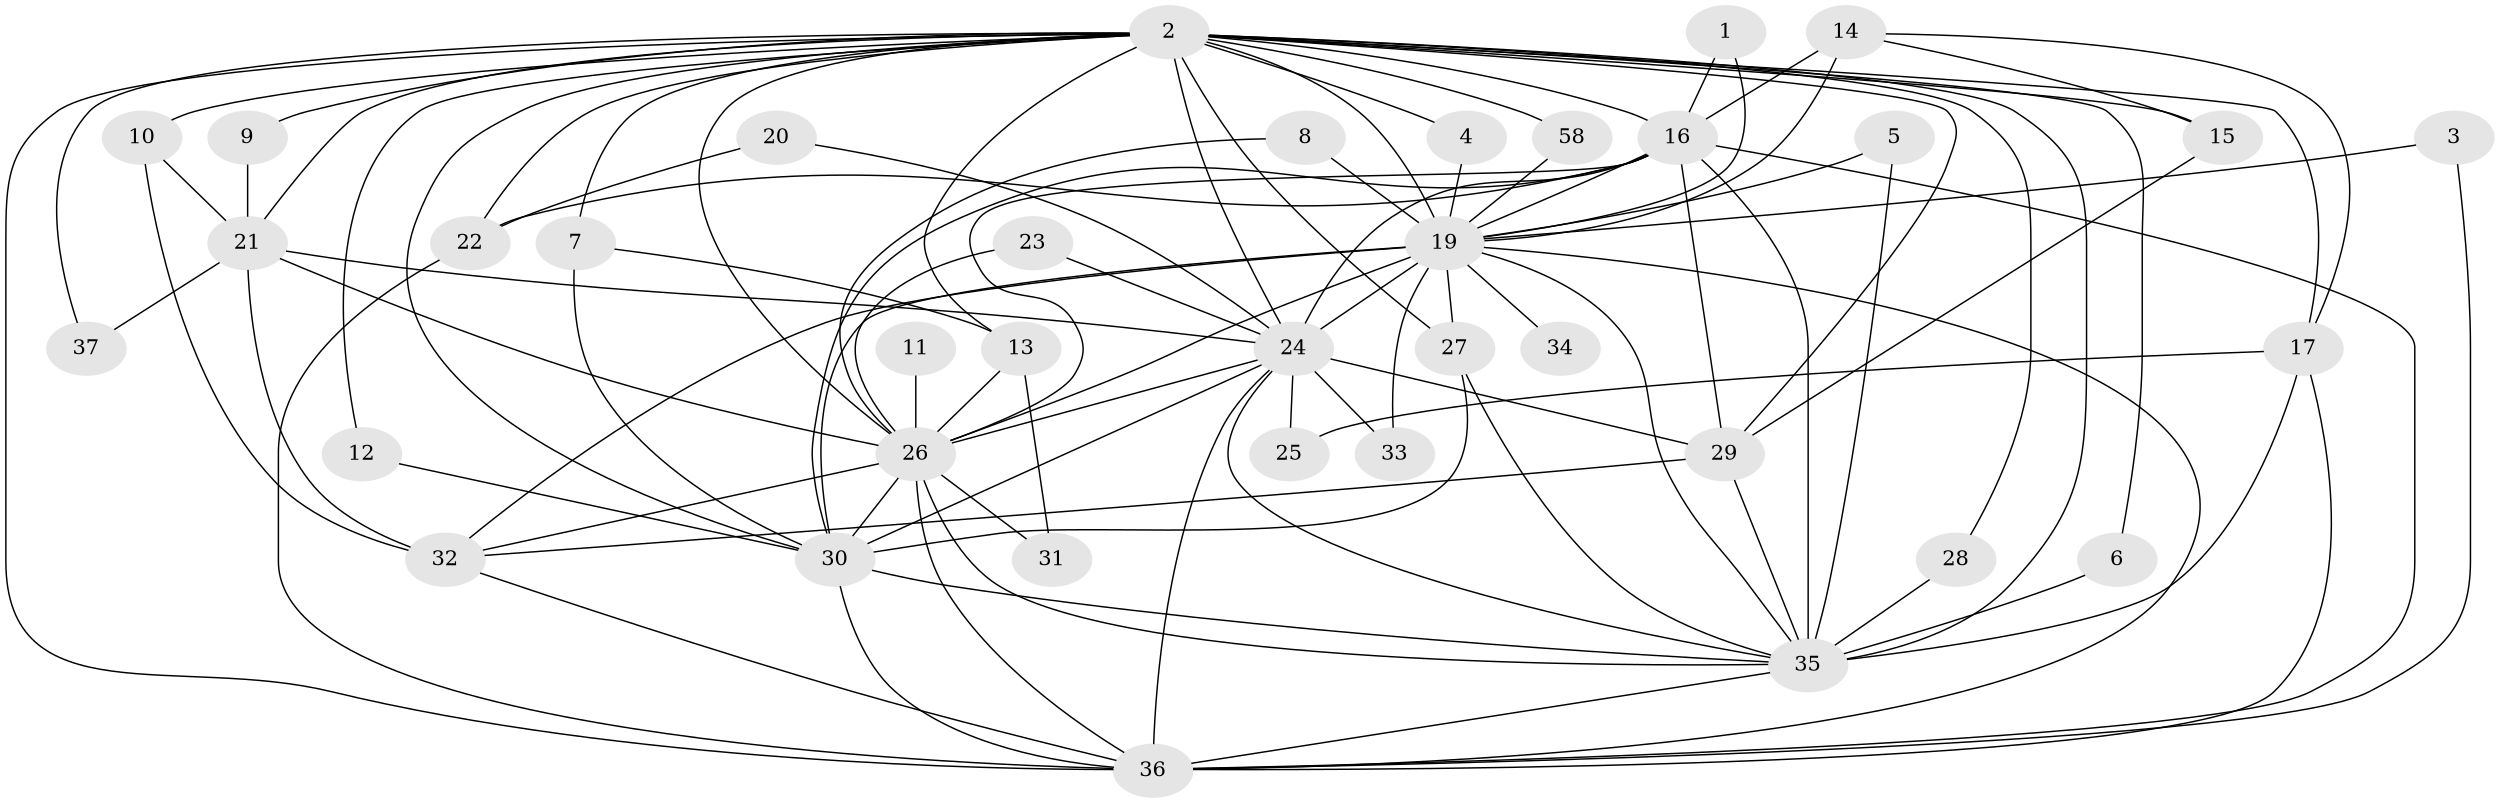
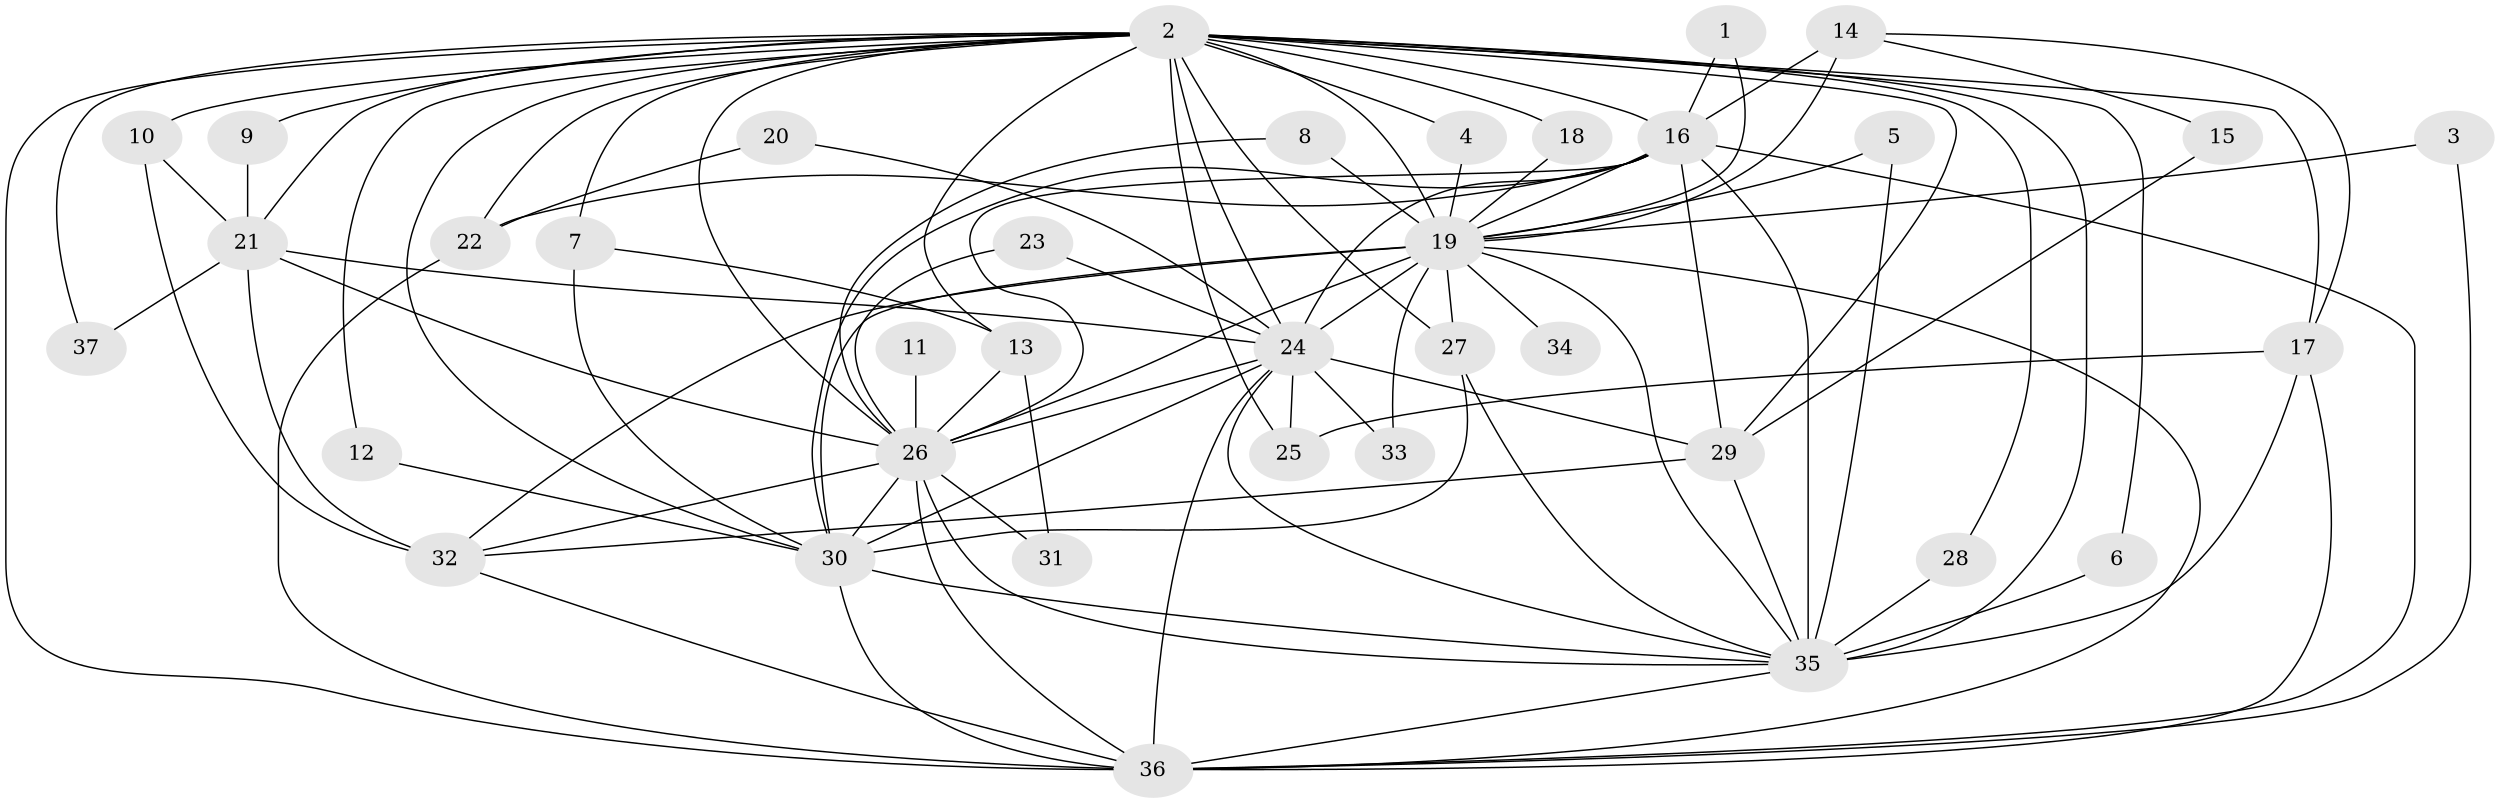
edge "2" -- "15": now "2" -- "25"
node "58": label "58" -> "18"
